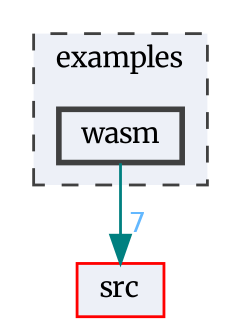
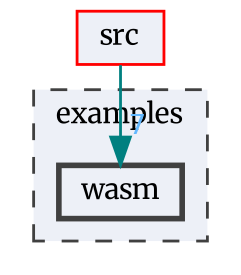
edge "wasm" -> "src": reversed
